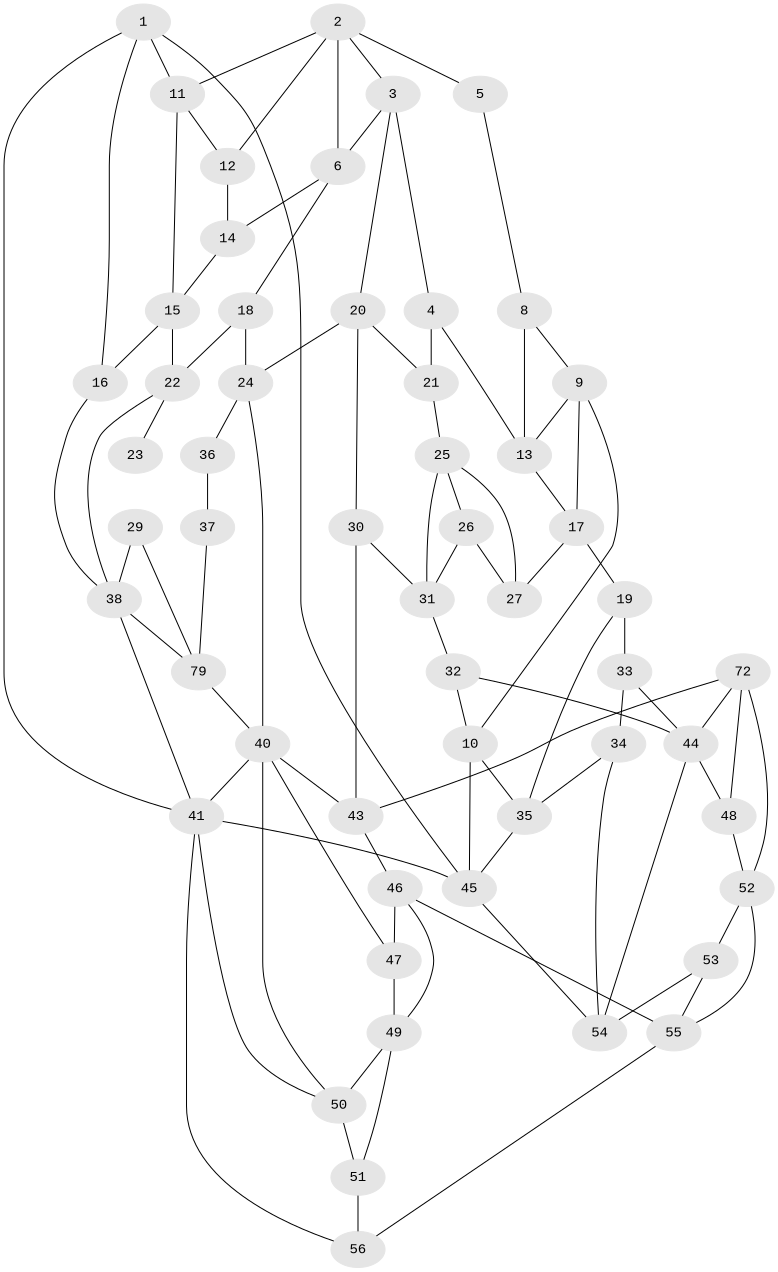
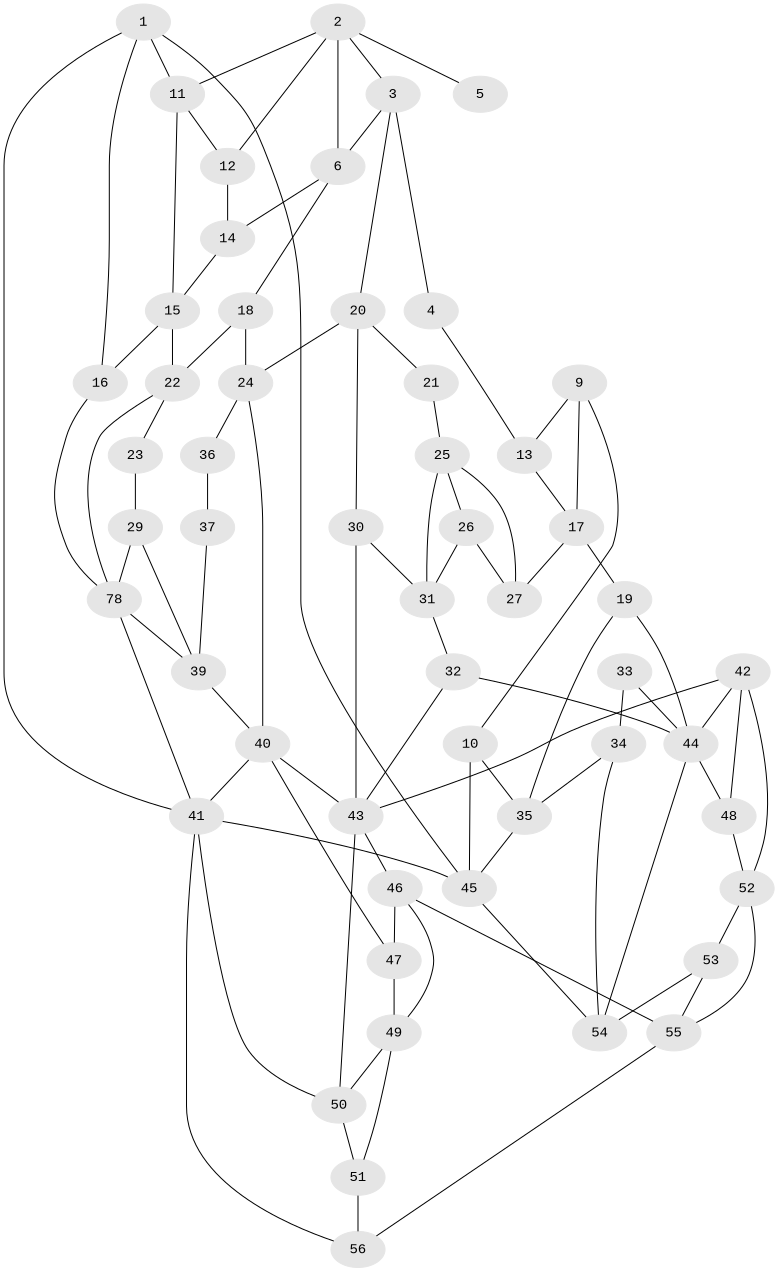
node "8": removed
edge "4" -- "21": removed
edge "23" -- "29": added
node "38": label "38" -> "78"
edge "19" -- "33": now "19" -- "44"
node "79": label "79" -> "39"
node "72": label "72" -> "42"
edge "32" -- "10": now "32" -- "43"
edge "40" -- "50": now "43" -- "50"
